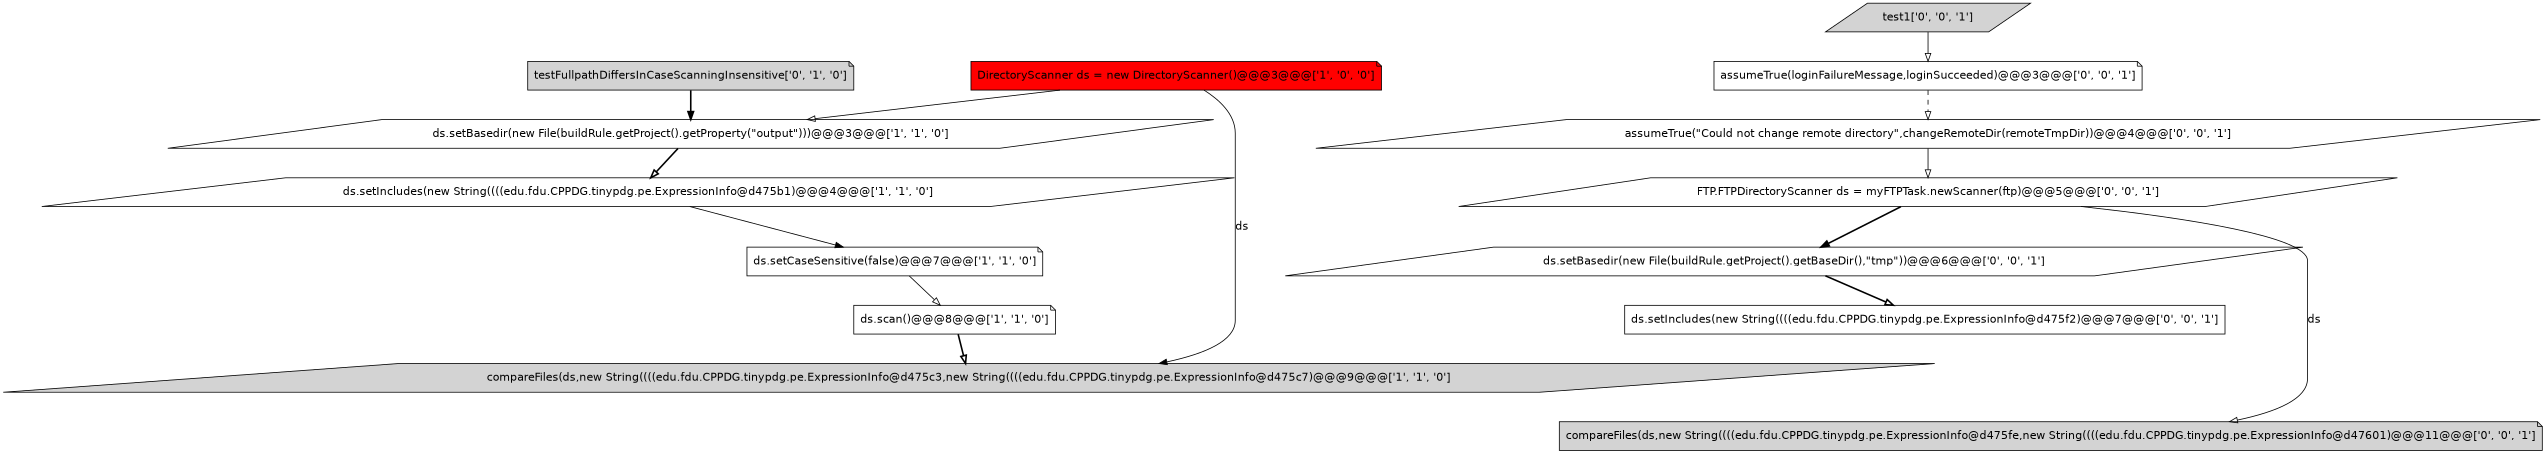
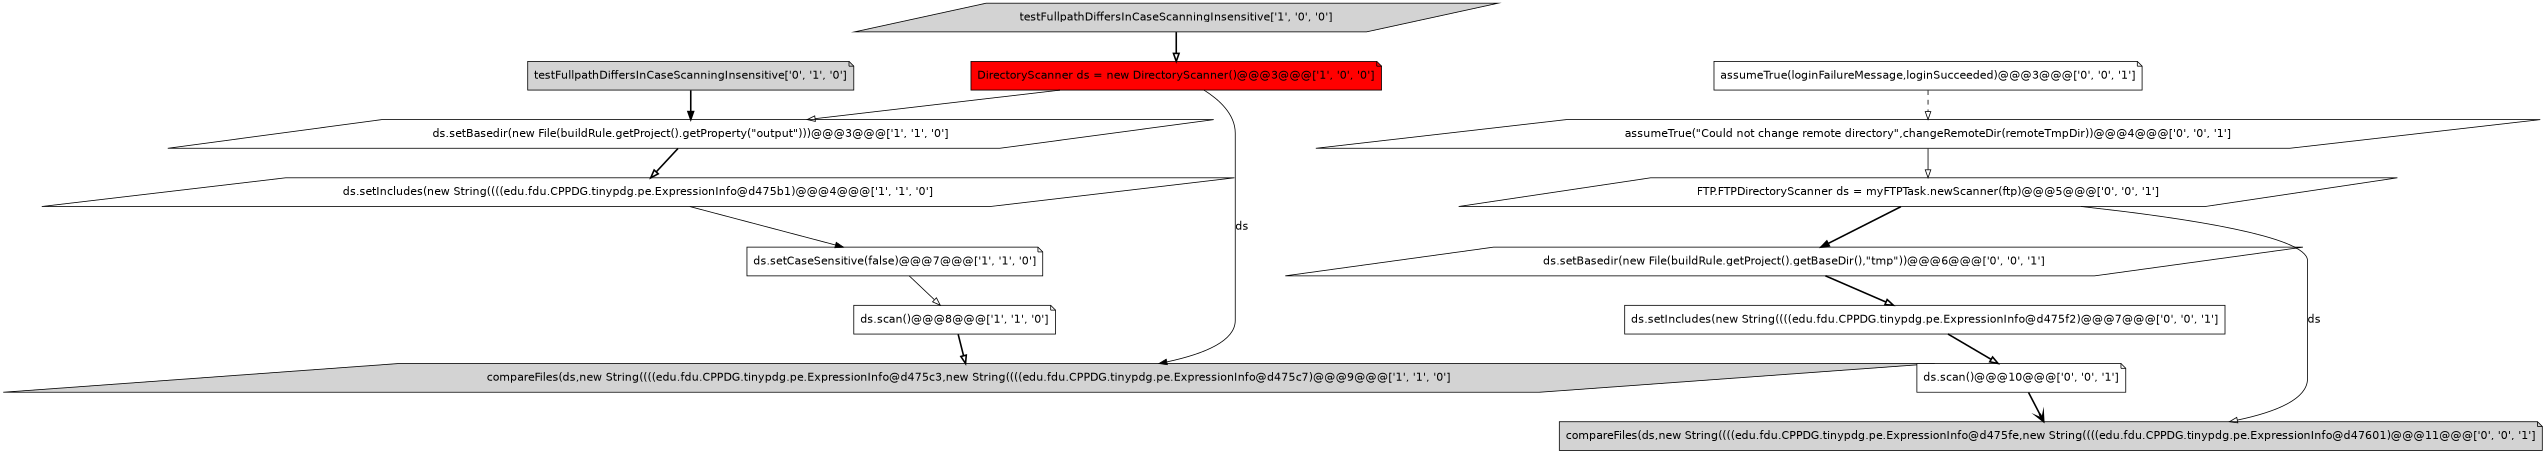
node "testFullpathDiffersInCaseScanningInsensitive['1', '0', '0']": added
node "test1['0', '0', '1']": removed
node "ds.scan()@@@10@@@['0', '0', '1']": added
